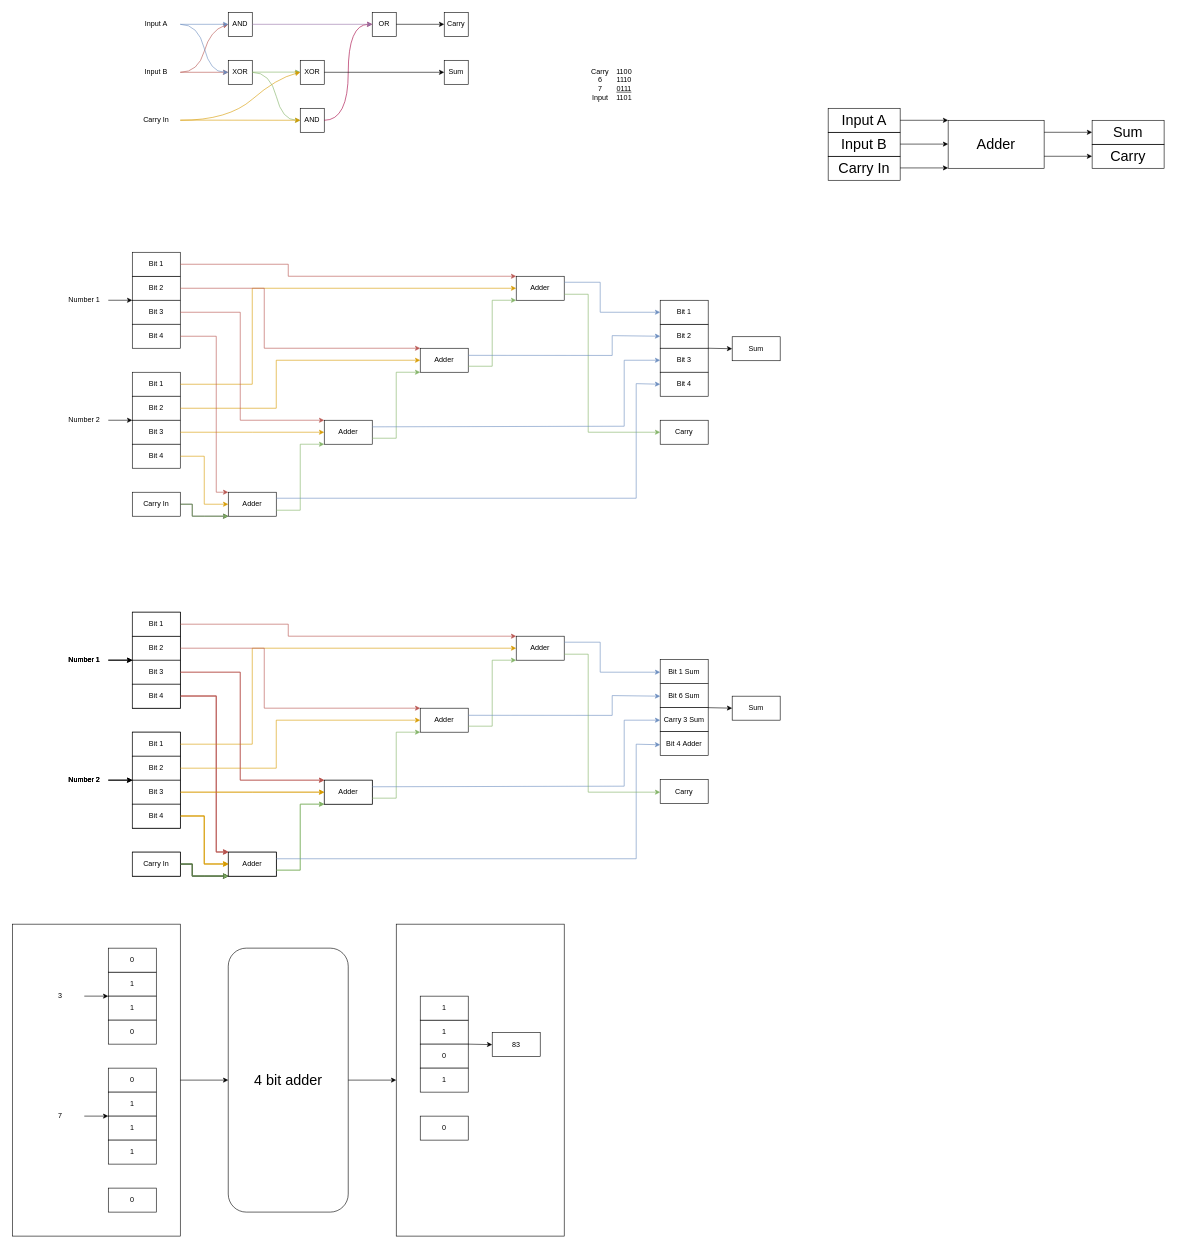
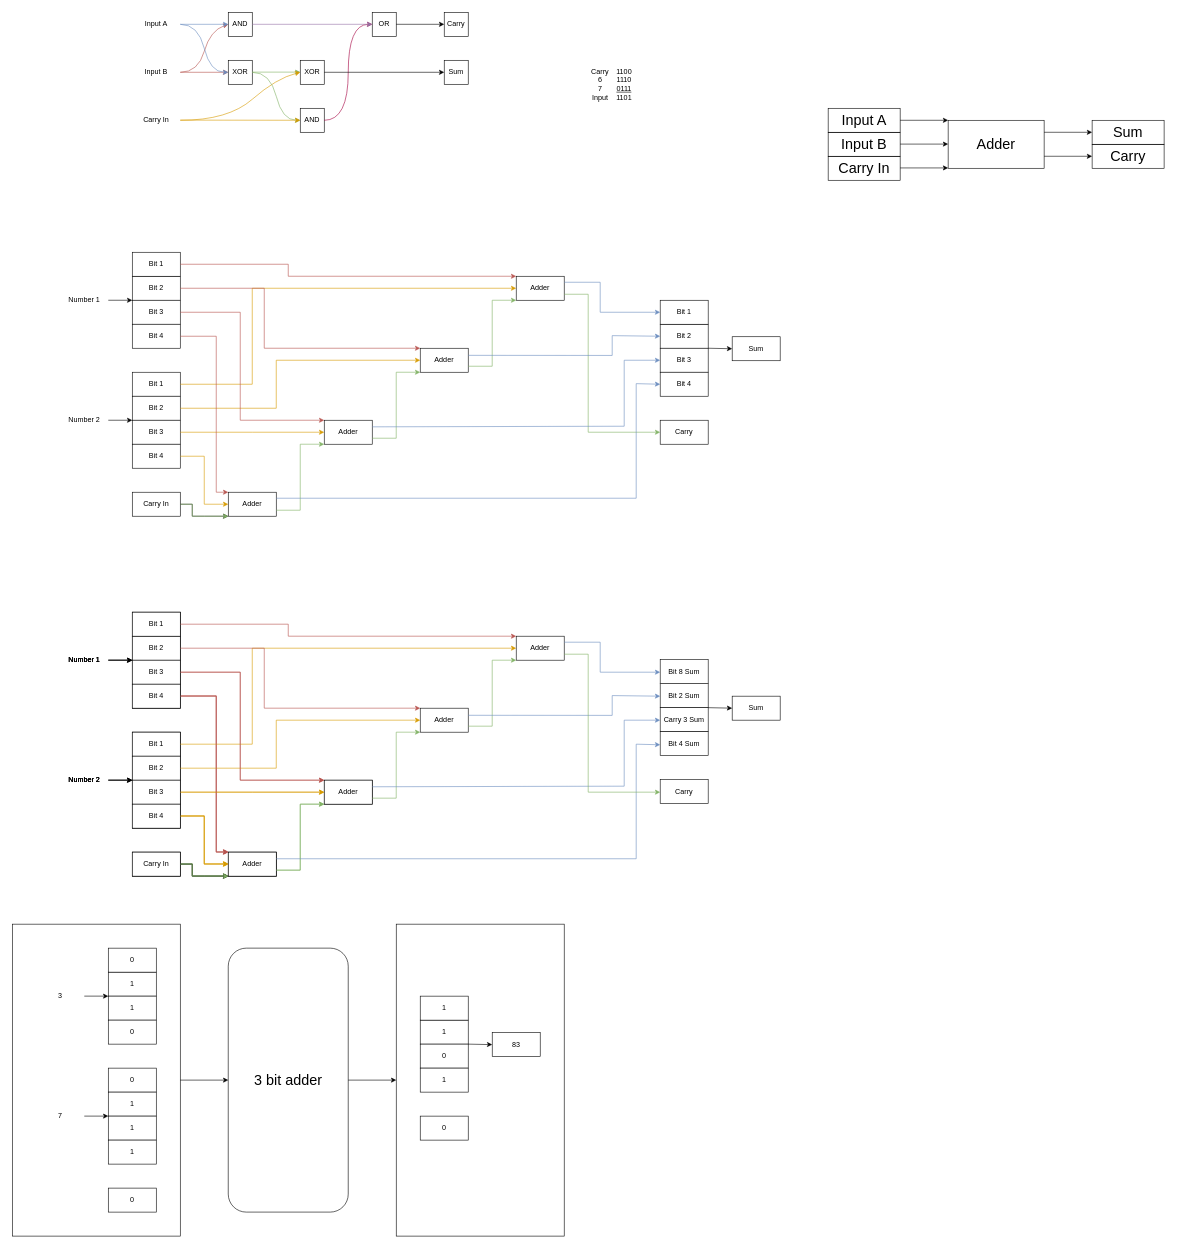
node "Bit 1 Sum": label "Bit 1 Sum" -> "Bit 8 Sum"
node "Bit 6 Sum": label "Bit 6 Sum" -> "Bit 2 Sum"
node "Bit 4 Adder": label "Bit 4 Adder" -> "Bit 4 Sum"
node "4 bit adder": label "4 bit adder" -> "3 bit adder"
